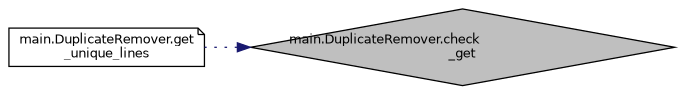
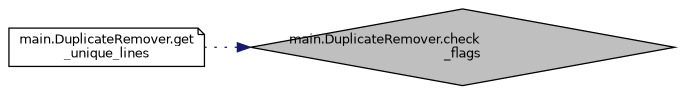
node "main.DuplicateRemover.check _get": label "main.DuplicateRemover.check _get" -> "main.DuplicateRemover.check _flags"
